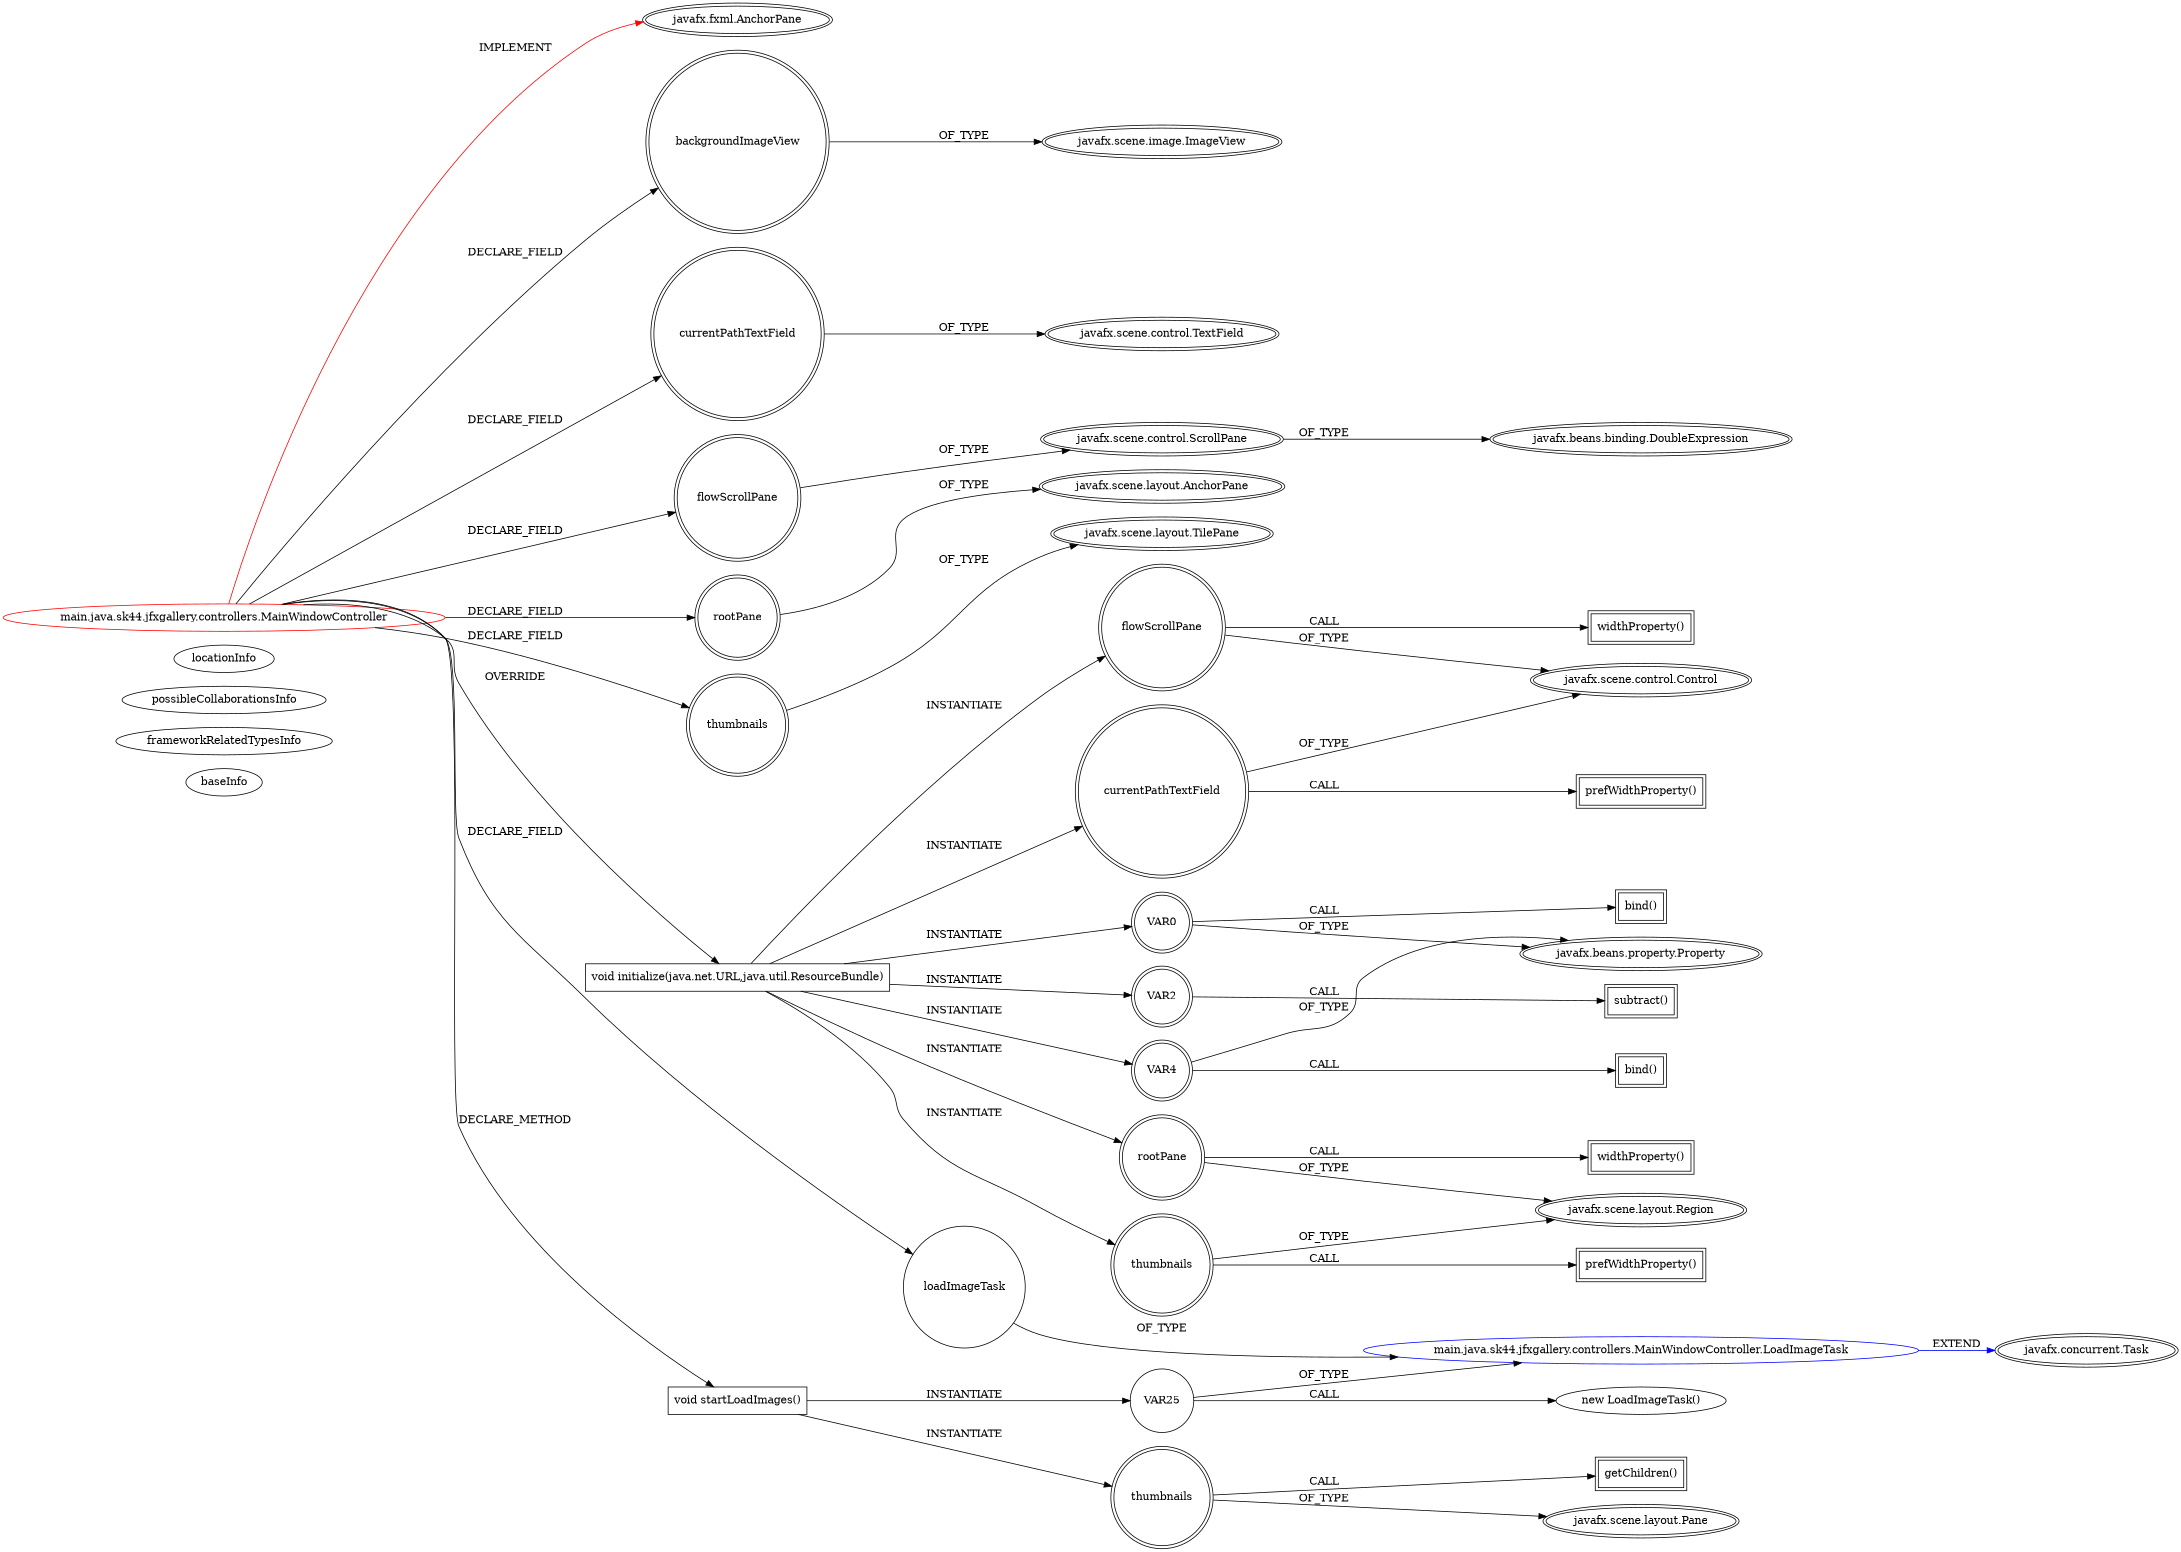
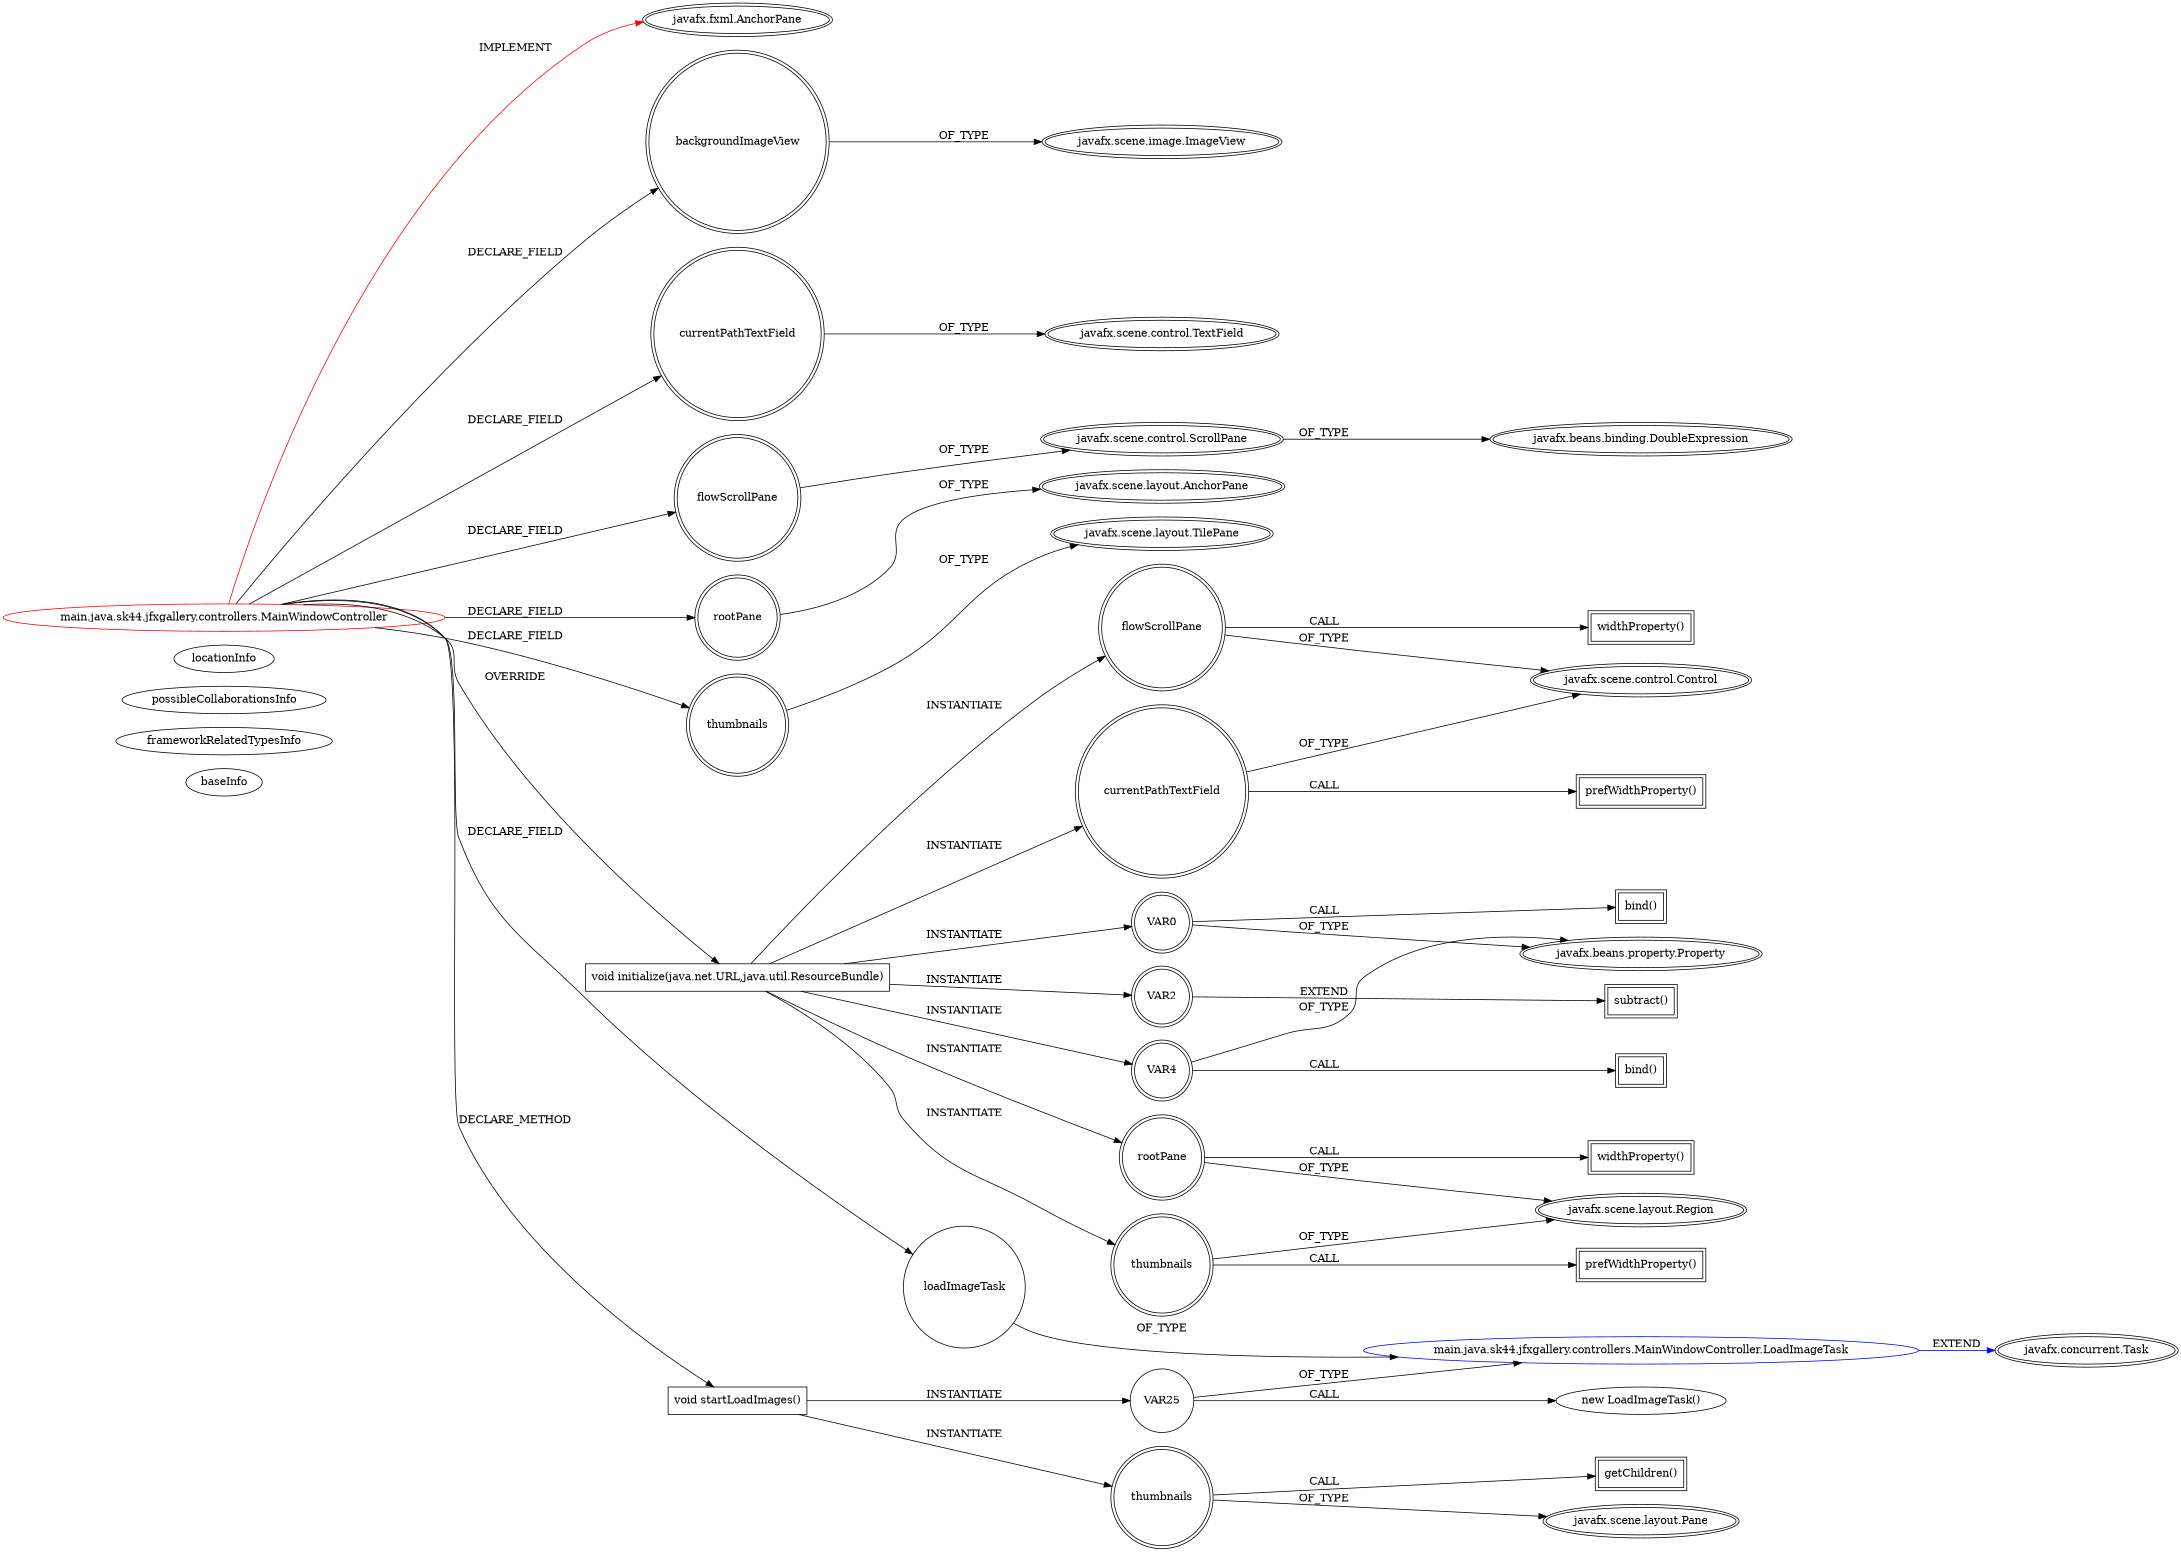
edge "VAR2" -> "subtract()": label "CALL" -> "EXTEND"
